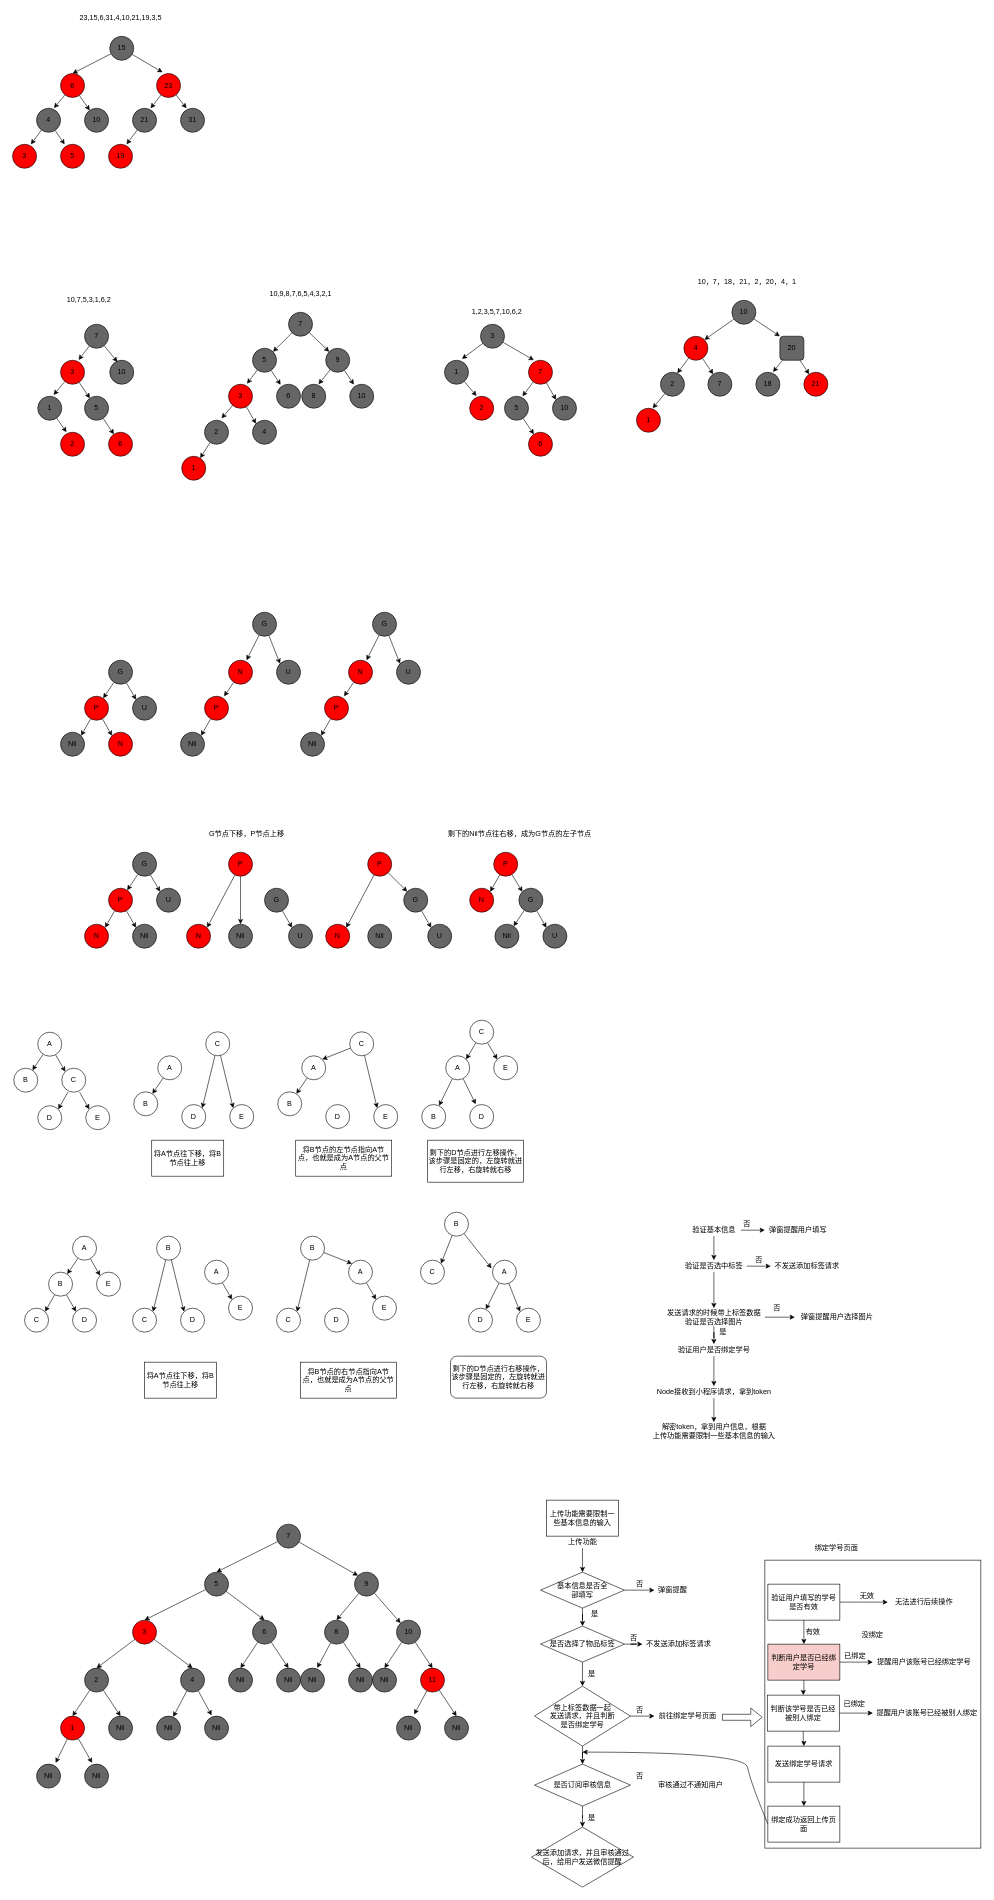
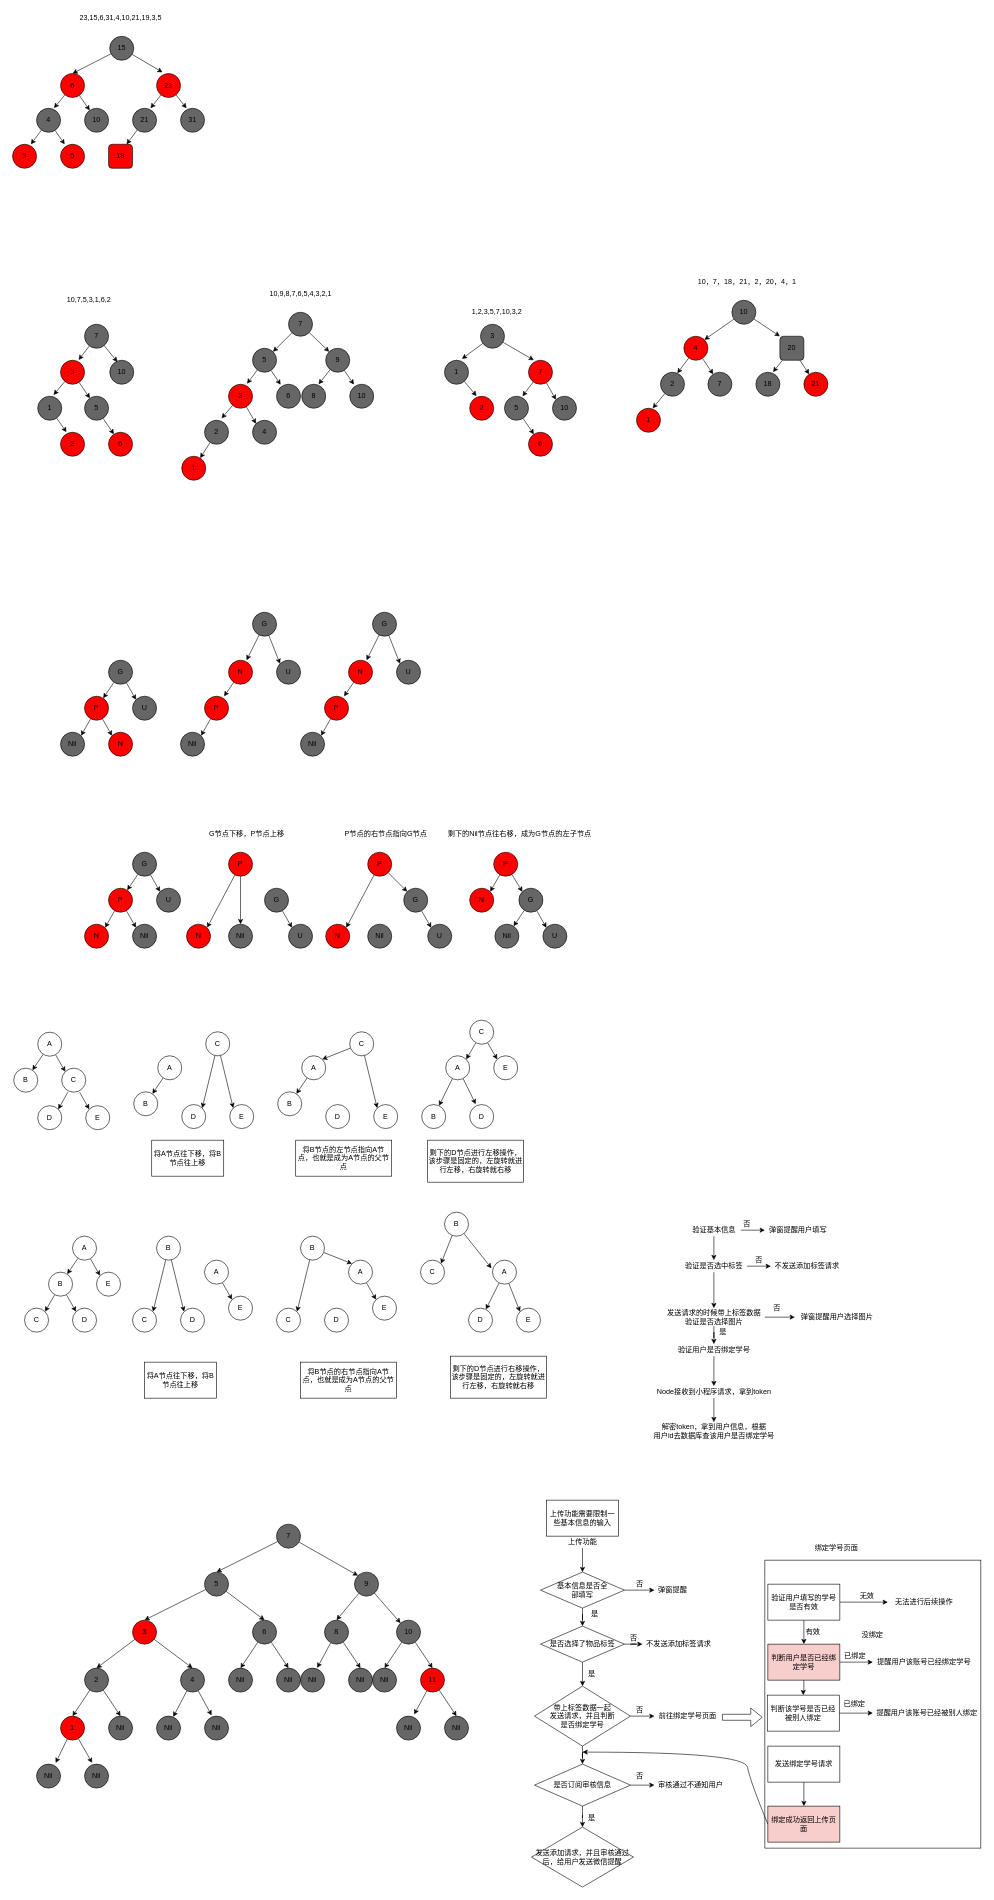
node "19": shape ellipse -> rounded rectangle
node "1,2,3,5,7,10,6,2": label "1,2,3,5,7,10,6,2" -> "1,2,3,5,7,10,3,2"
node "P节点的右节点指向G节点": added
node "剩下的D节点进行右移操作，该步骤是固定的，左旋转就进行左移，右旋转就右移": shape rounded rectangle -> rectangle
node "解密token，拿到用户信息，根据 上传功能需要限制一些基本信息的输入": label "解密token，拿到用户信息，根据 上传功能需要限制一些基本信息的输入" -> "解密token，拿到用户信息，根据 用户id去数据库查该用户是否绑定学号"
edge "判断该学号是否已经被别人绑定" -> "发送绑定学号请求": removed
edge "是否订阅审核信息" -> "审核通过不通知用户": added
node "绑定成功返回上传页面": fillcolor #ffffff -> #f8cecc
